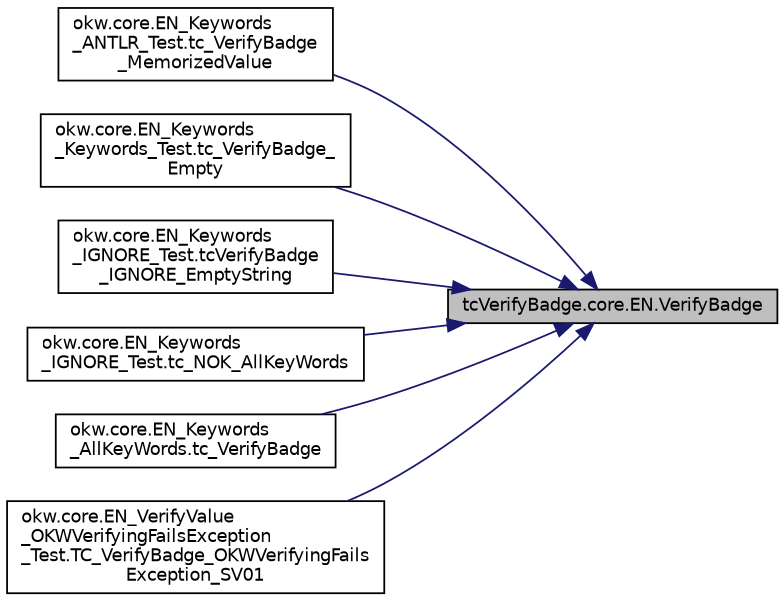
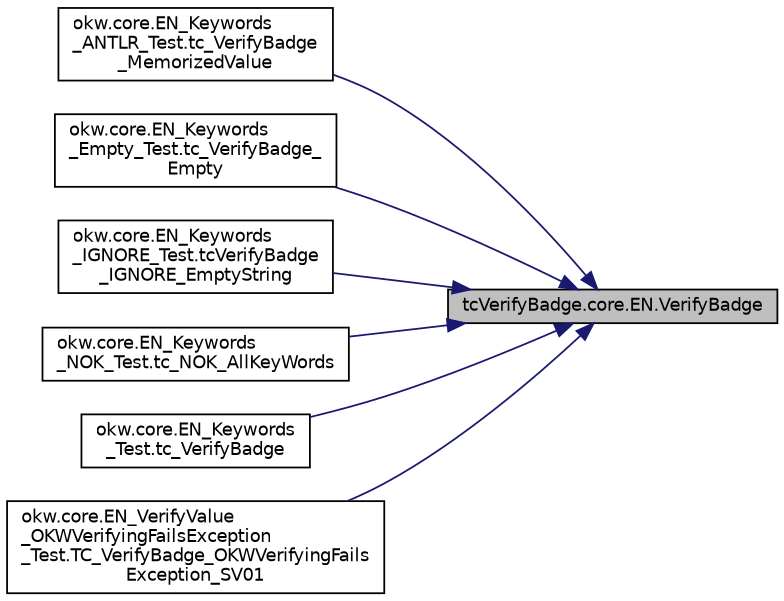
node "okw.core.EN_Keywords _Keywords_Test.tc_VerifyBadge_ Empty": label "okw.core.EN_Keywords _Keywords_Test.tc_VerifyBadge_ Empty" -> "okw.core.EN_Keywords _Empty_Test.tc_VerifyBadge_ Empty"
node "okw.core.EN_Keywords _IGNORE_Test.tc_NOK_AllKeyWords": label "okw.core.EN_Keywords _IGNORE_Test.tc_NOK_AllKeyWords" -> "okw.core.EN_Keywords _NOK_Test.tc_NOK_AllKeyWords"
node "okw.core.EN_Keywords _AllKeyWords.tc_VerifyBadge": label "okw.core.EN_Keywords _AllKeyWords.tc_VerifyBadge" -> "okw.core.EN_Keywords _Test.tc_VerifyBadge"
